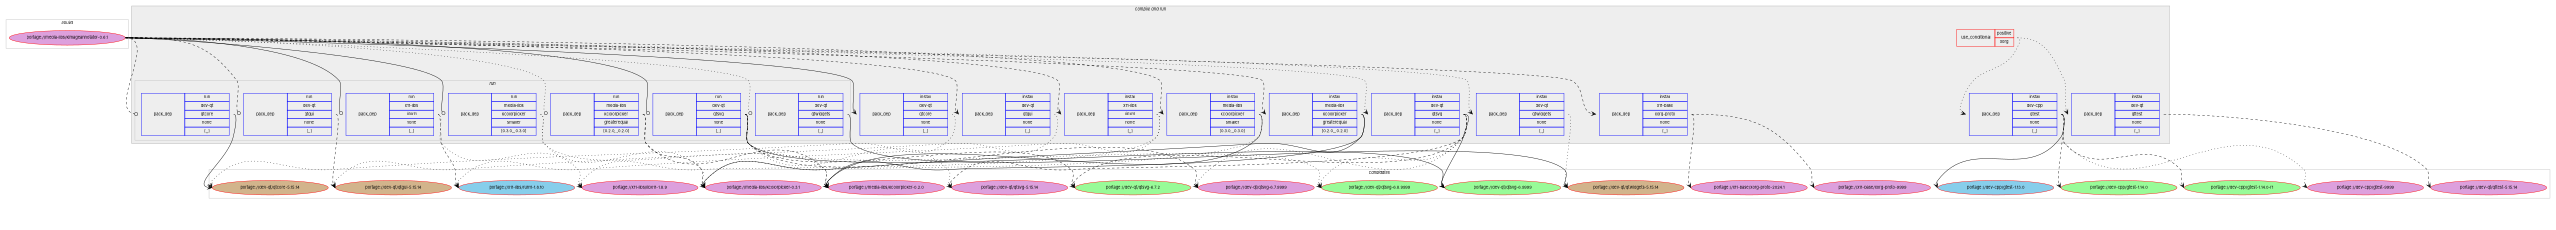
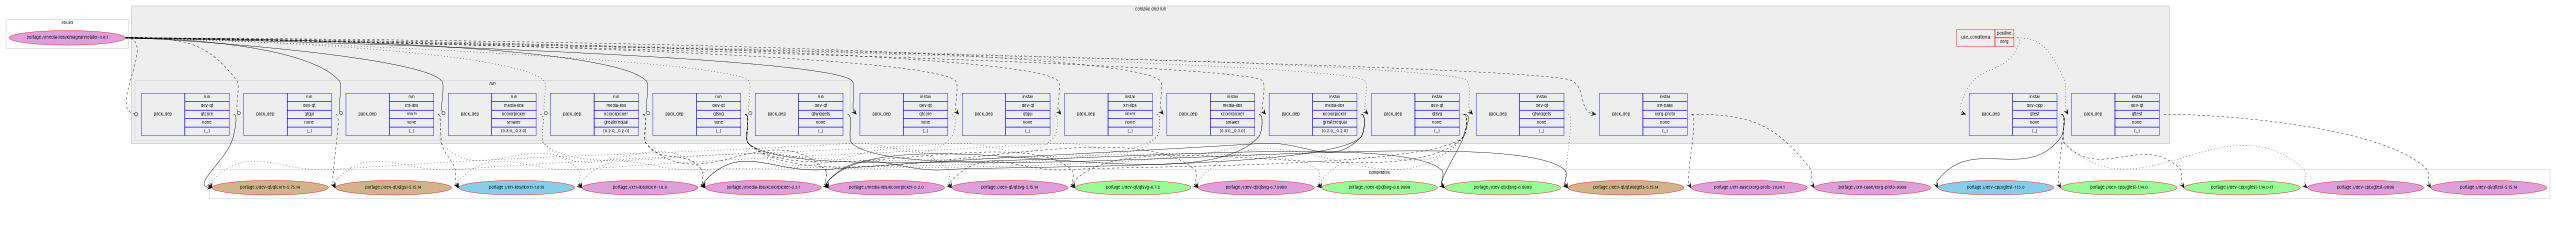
node "portage://dev-qt/qtcore-5.15.14": label "portage://dev-qt/qtcore-5.15.14" -> "portage://dev-qt/qtcore-5.75.14"
node "portage://x11-libs/run11-1.8.10": label "portage://x11-libs/run11-1.8.10" -> "portage://x11-libs/libX11-1.8.10"
